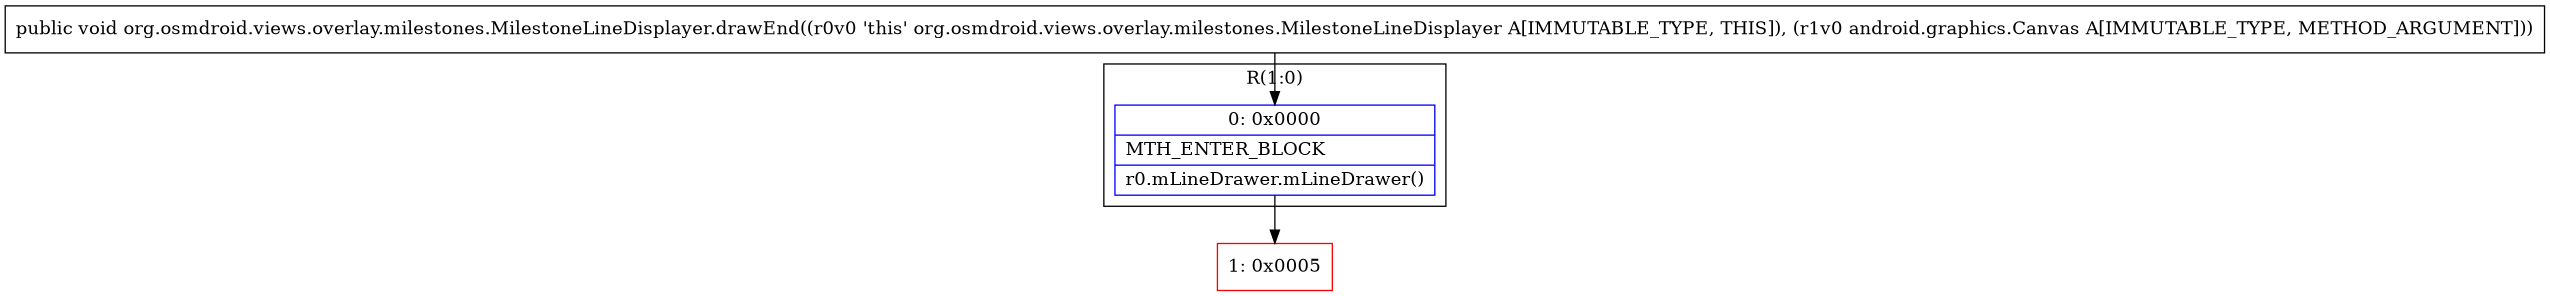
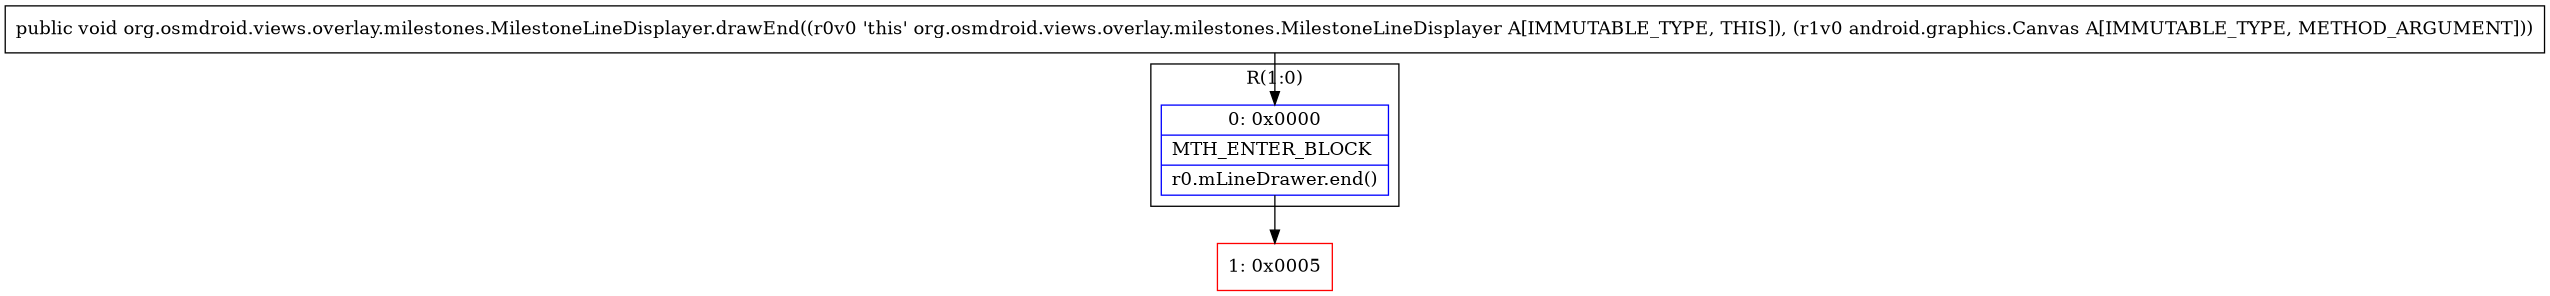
node "0: 0x0000": text "r0.mLineDrawer.mLineDrawer()" -> "r0.mLineDrawer.end()"
